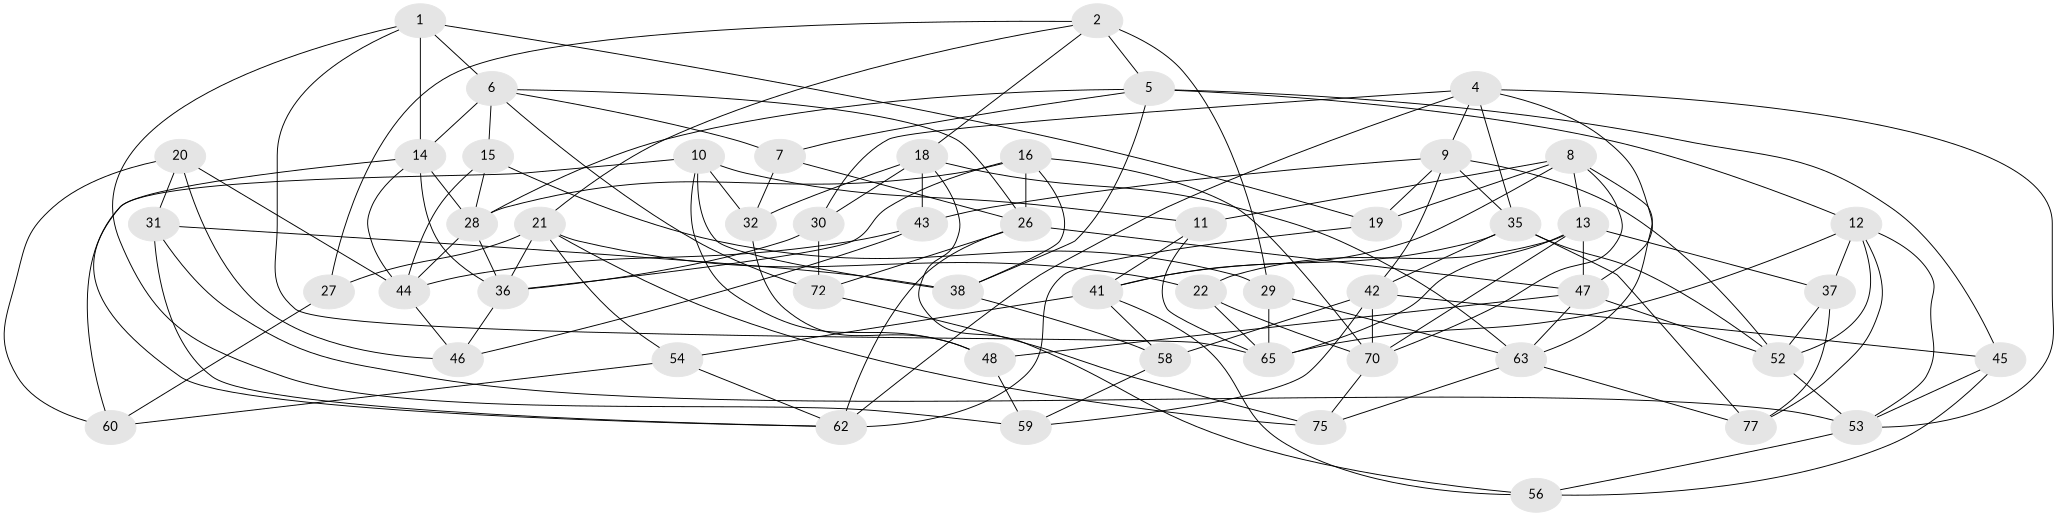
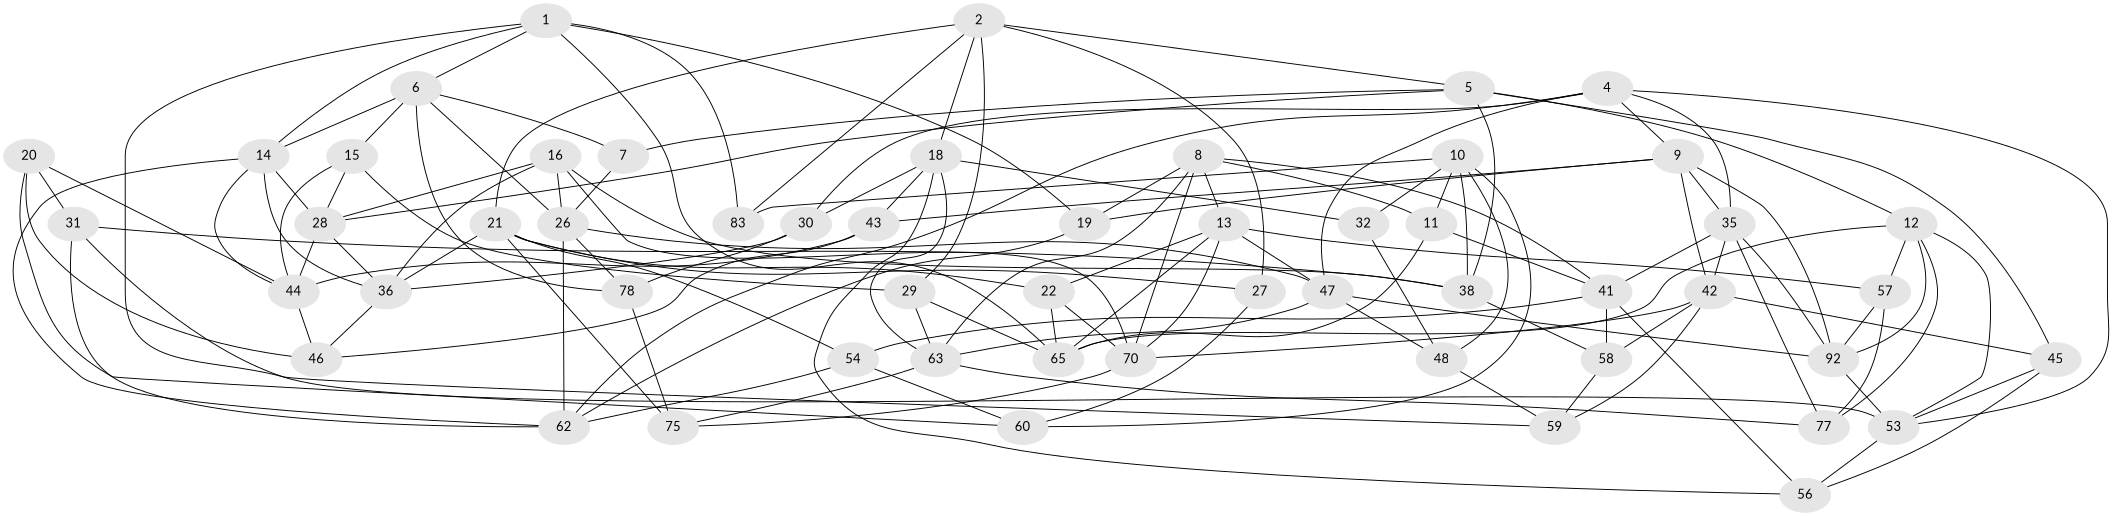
edge "7" -- "32": removed
node "83": added
node "72": label "72" -> "78"
node "37": label "37" -> "57"
node "52": label "52" -> "92"
